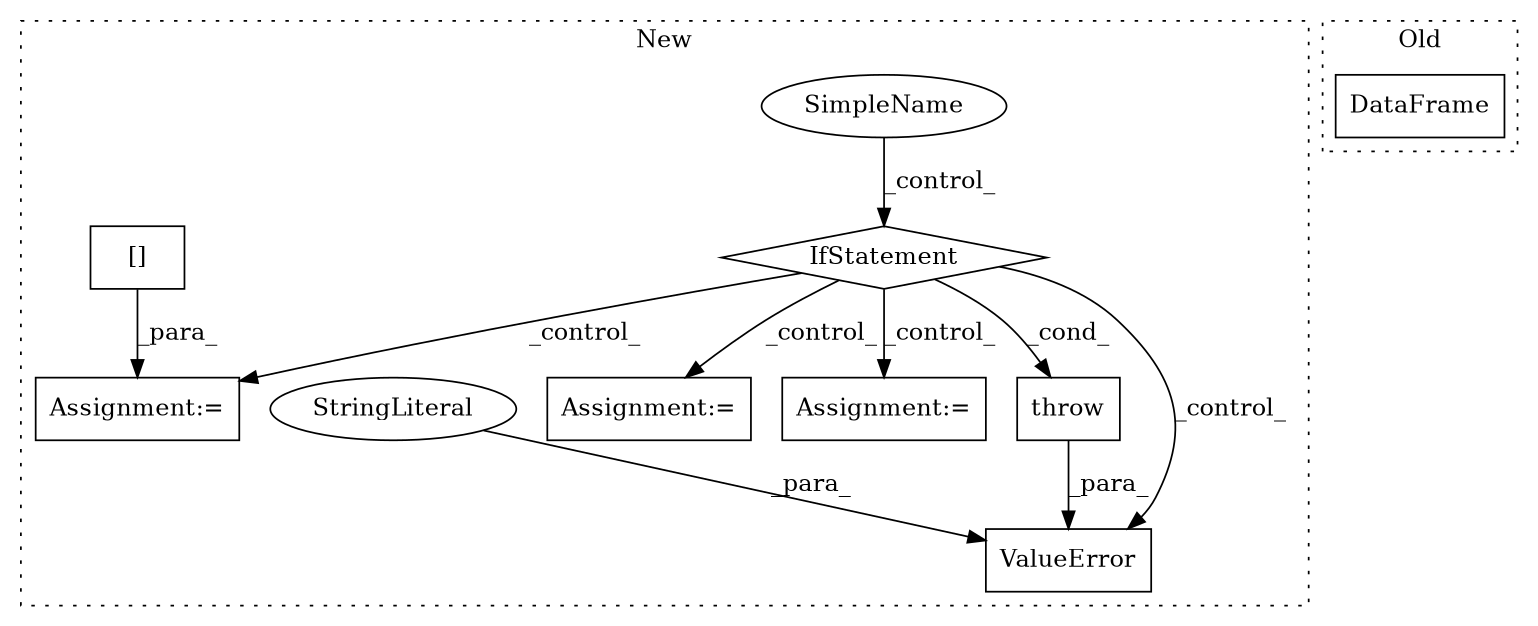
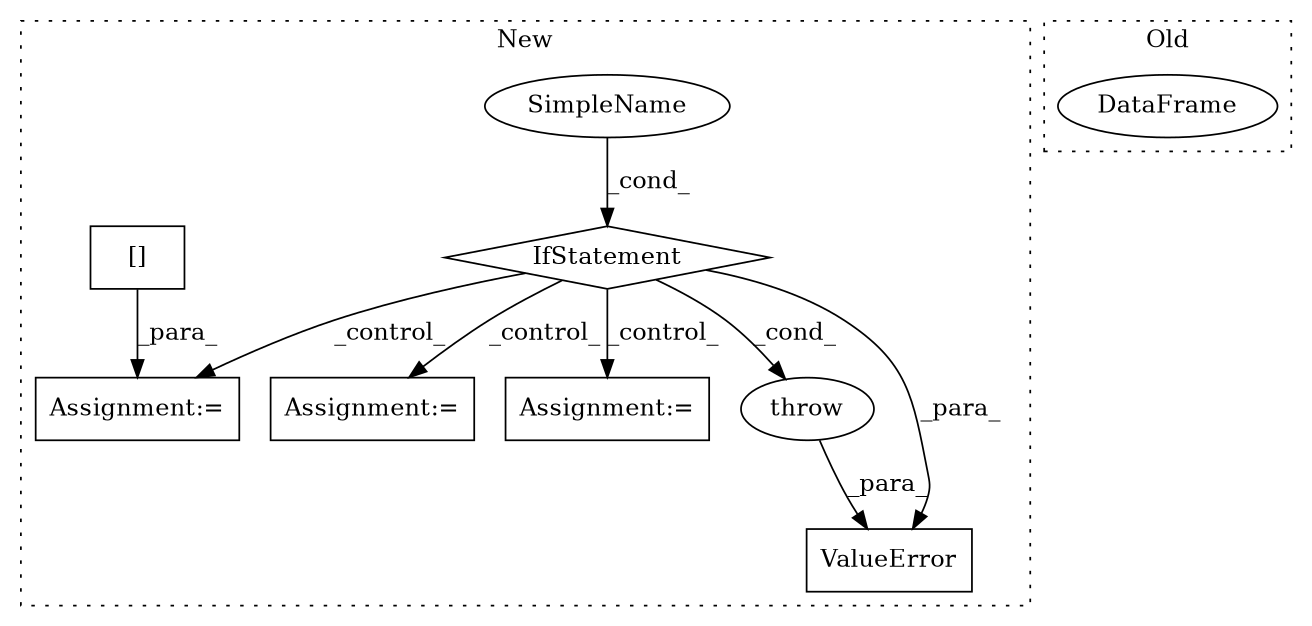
node "DataFrame": shape box -> ellipse
edge "SimpleName" -> "IfStatement": label "_control_" -> "_cond_"
node "StringLiteral": removed
node "throw": shape box -> ellipse
edge "IfStatement" -> "ValueError": label "_control_" -> "_para_"
